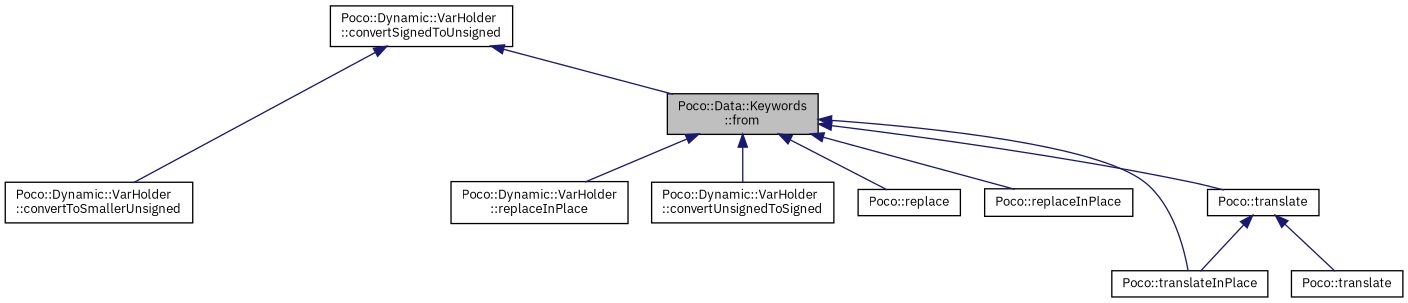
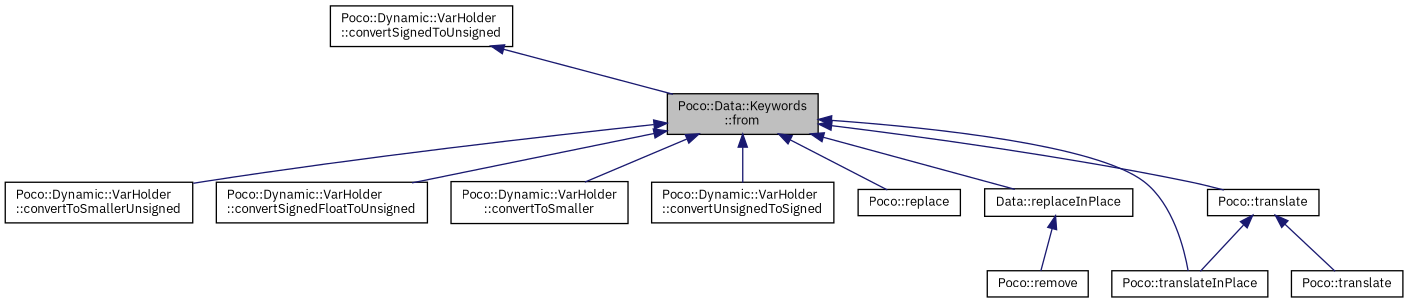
edge "Poco::Dynamic::VarHolder ::convertToSmallerUnsigned" -> "Poco::Dynamic::VarHolder ::convertSignedToUnsigned": now "Poco::Dynamic::VarHolder ::convertToSmallerUnsigned" -> "Poco::Data::Keywords ::from"
node "Poco::Dynamic::VarHolder ::convertSignedFloatToUnsigned": added
node "Poco::Dynamic::VarHolder ::replaceInPlace": label "Poco::Dynamic::VarHolder ::replaceInPlace" -> "Poco::Dynamic::VarHolder ::convertToSmaller"
node "Poco::replaceInPlace": label "Poco::replaceInPlace" -> "Data::replaceInPlace"
node "Poco::remove": added
